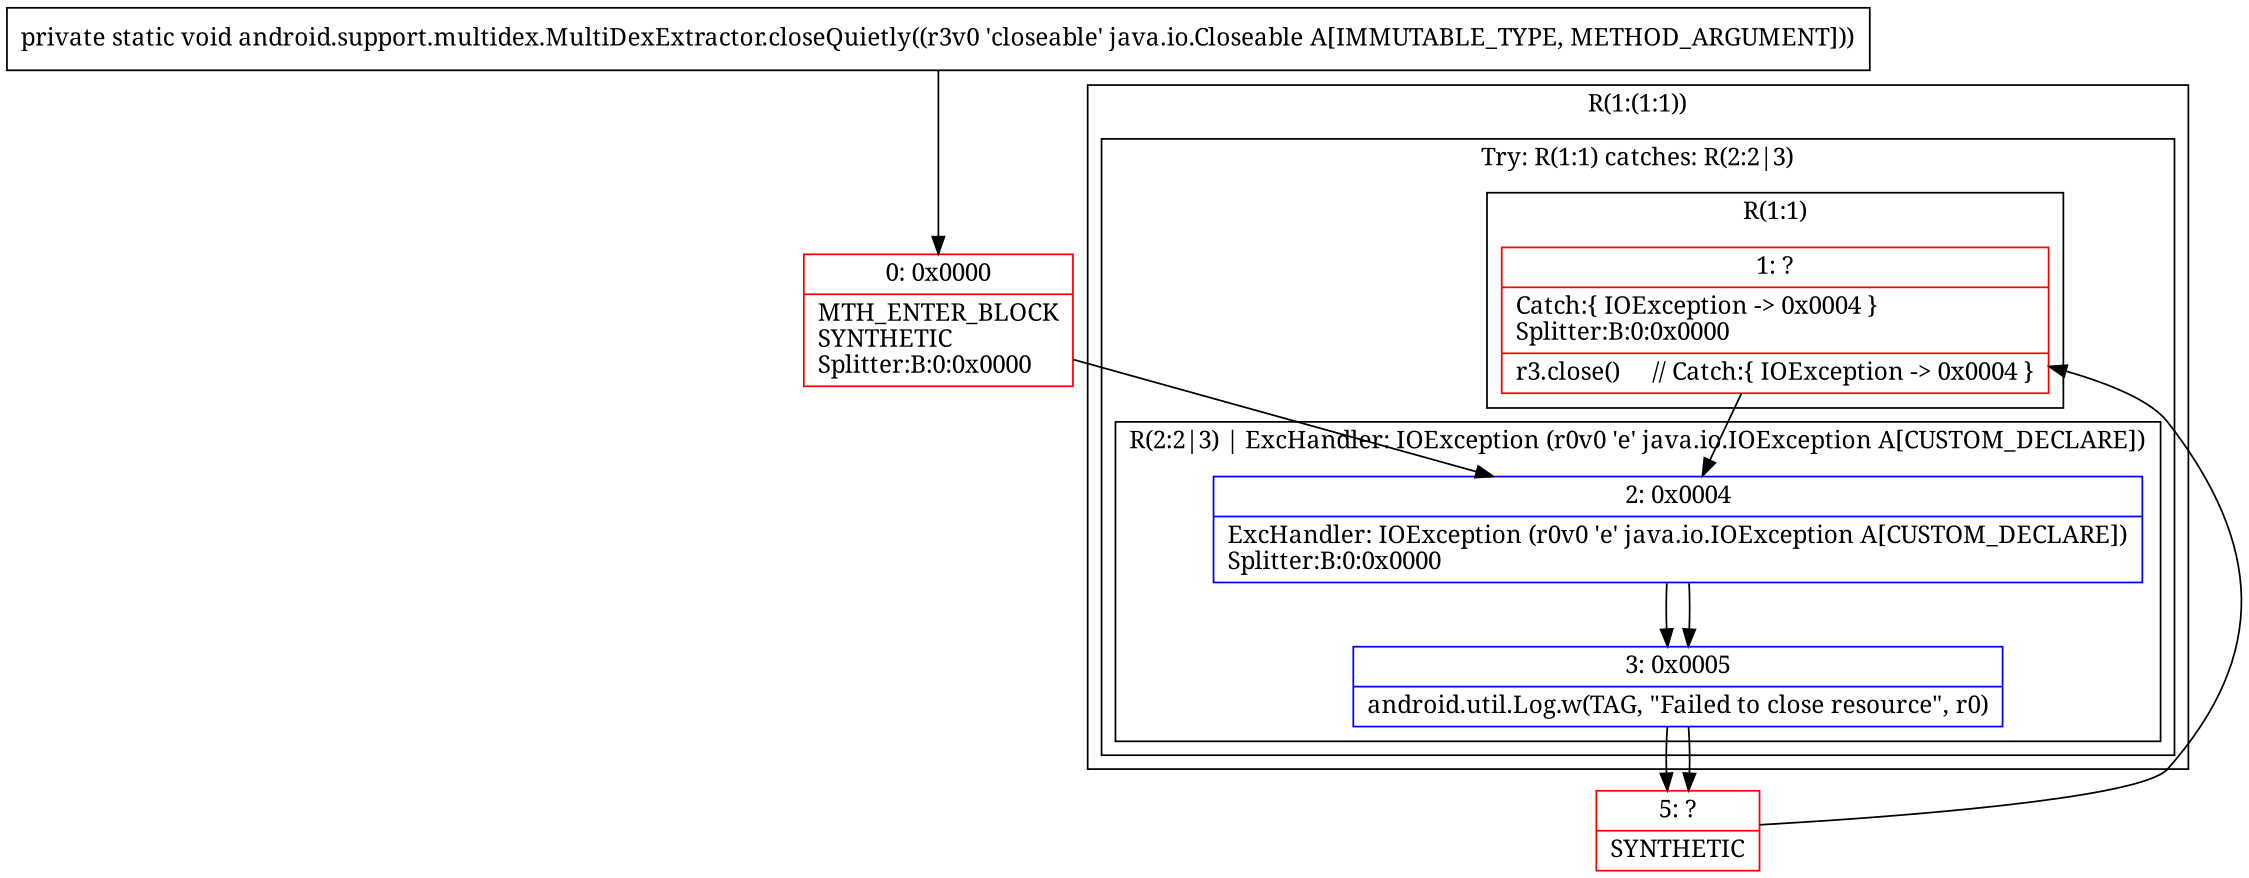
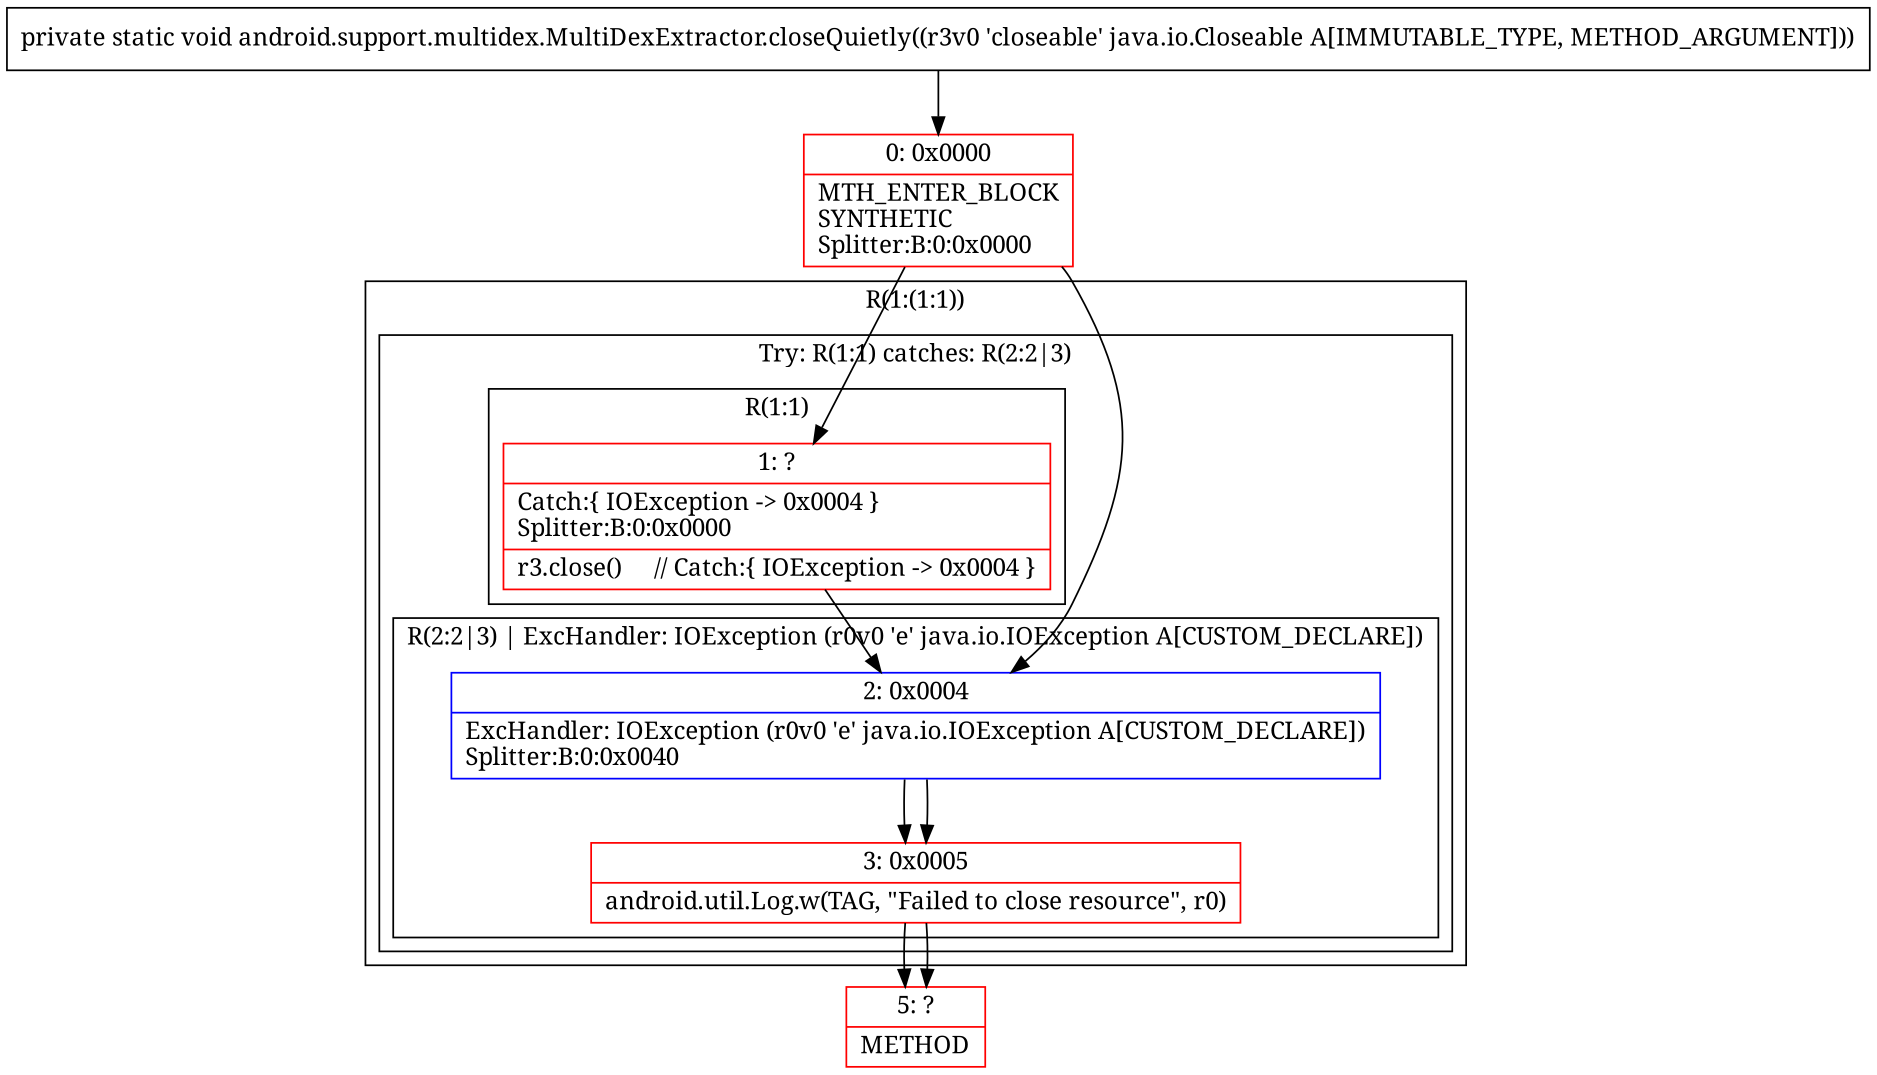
node "2: 0x0004": text "Splitter:B:0:0x0000" -> "Splitter:B:0:0x0040"
node "3: 0x0005": color blue -> red
edge "5: ?" -> "1: ?": now "0: 0x0000" -> "1: ?"
node "5: ?": text "SYNTHETIC" -> "METHOD"
